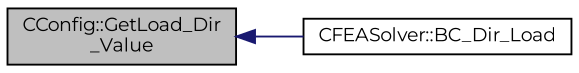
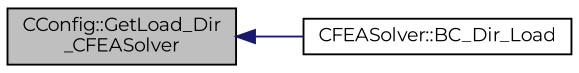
node "CConfig::GetLoad_Dir _Value": label "CConfig::GetLoad_Dir _Value" -> "CConfig::GetLoad_Dir _CFEASolver"
